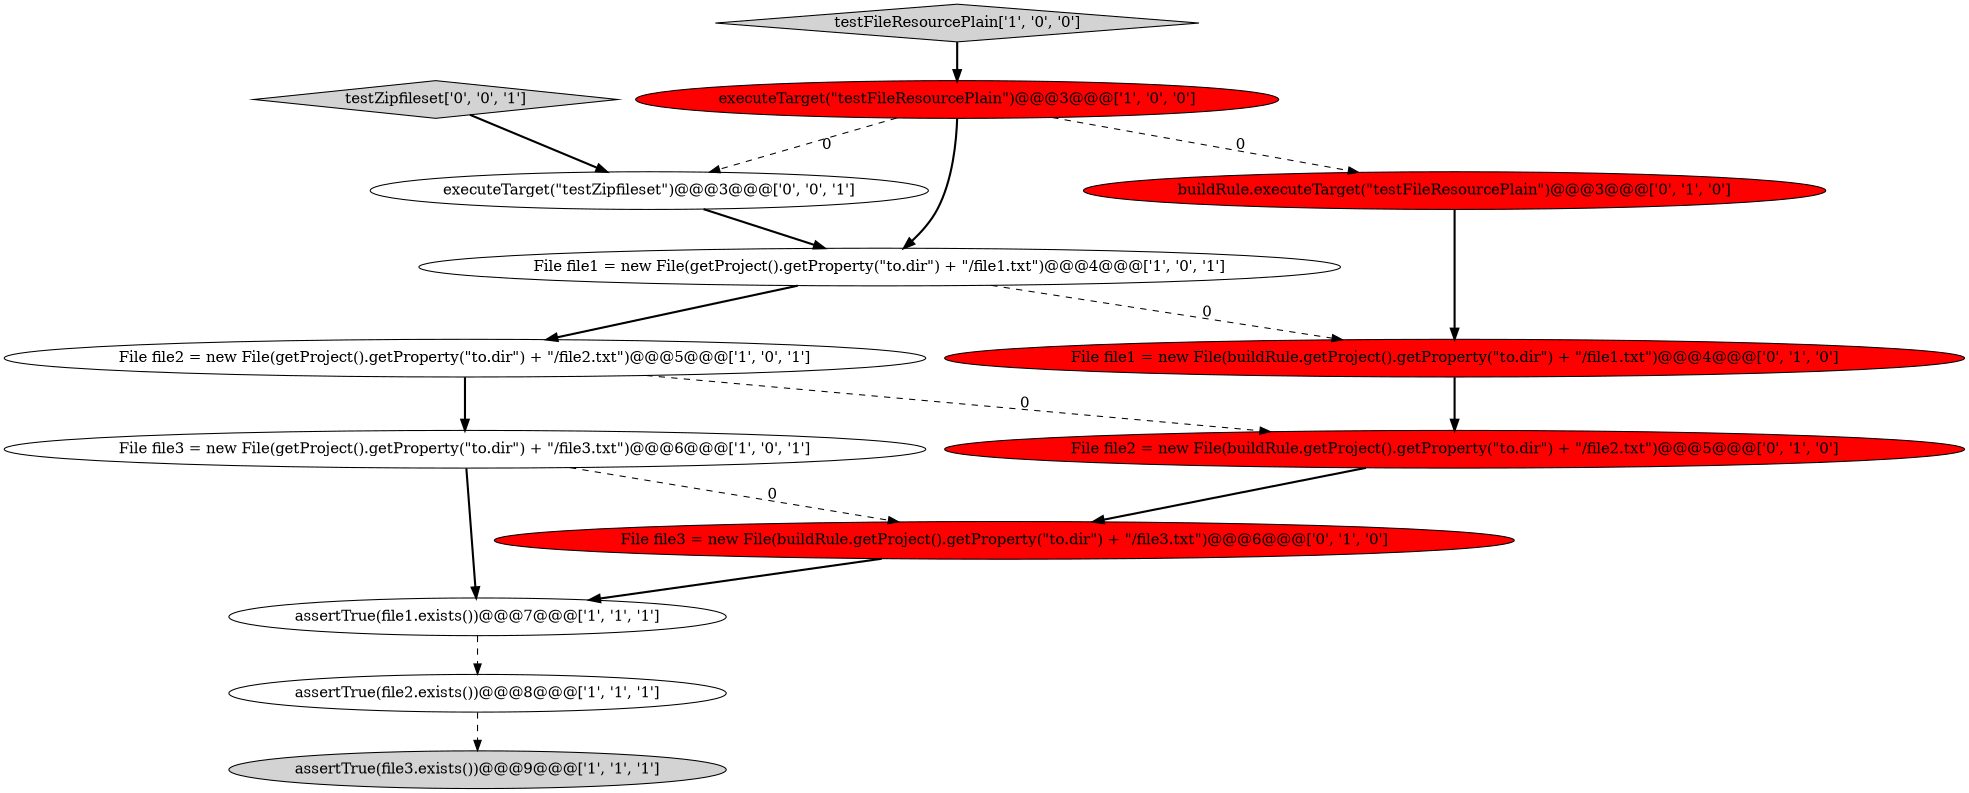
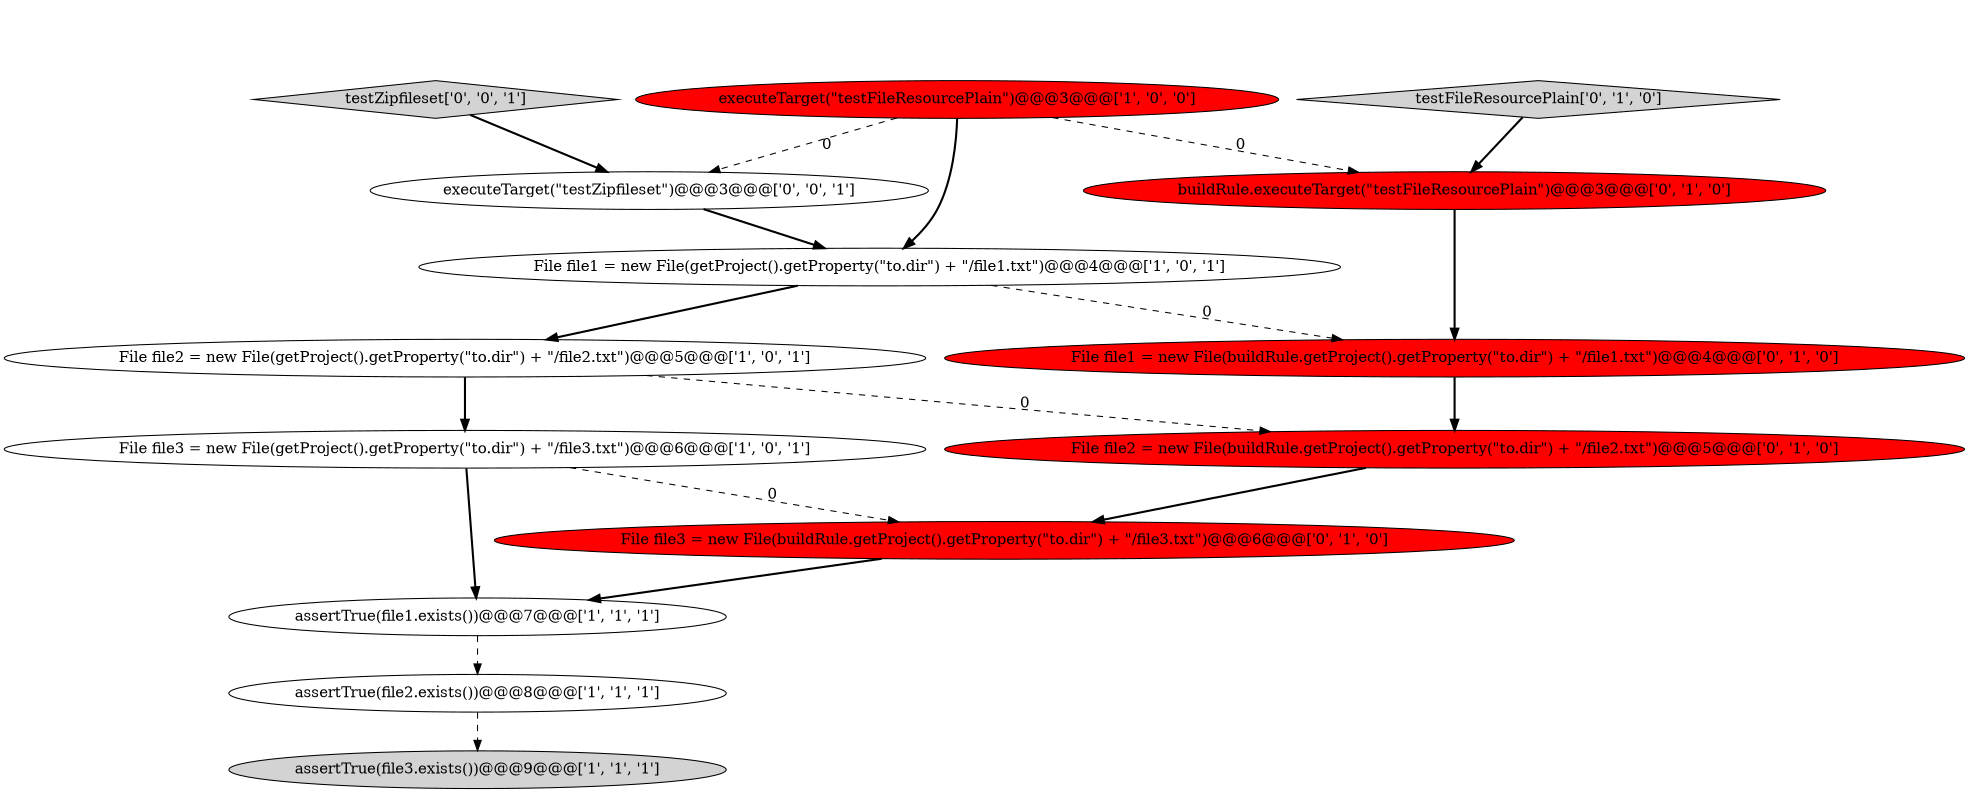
node "testFileResourcePlain['1', '0', '0']": removed
node "testFileResourcePlain['0', '1', '0']": added
